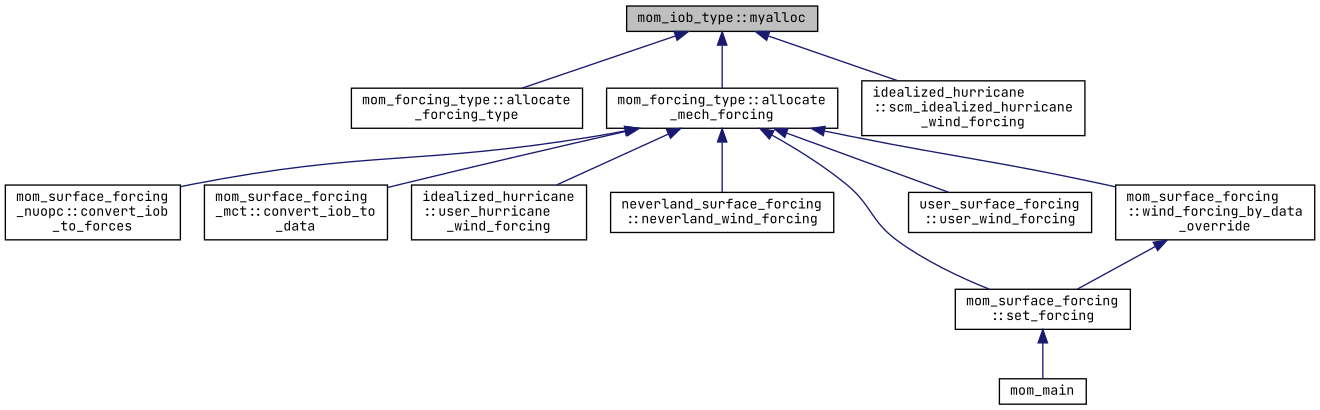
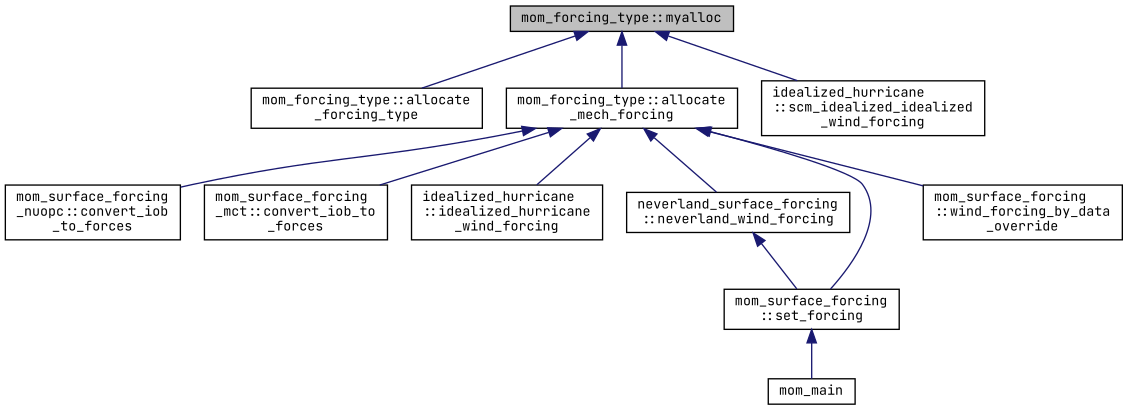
node "mom_iob_type::myalloc": label "mom_iob_type::myalloc" -> "mom_forcing_type::myalloc"
node "idealized_hurricane ::scm_idealized_hurricane _wind_forcing": label "idealized_hurricane ::scm_idealized_hurricane _wind_forcing" -> "idealized_hurricane ::scm_idealized_idealized _wind_forcing"
node "mom_surface_forcing _mct::convert_iob_to _data": label "mom_surface_forcing _mct::convert_iob_to _data" -> "mom_surface_forcing _mct::convert_iob_to _forces"
node "idealized_hurricane ::user_hurricane _wind_forcing": label "idealized_hurricane ::user_hurricane _wind_forcing" -> "idealized_hurricane ::idealized_hurricane _wind_forcing"
node "user_surface_forcing ::user_wind_forcing": removed
edge "mom_surface_forcing ::set_forcing" -> "mom_surface_forcing ::wind_forcing_by_data _override": now "mom_surface_forcing ::set_forcing" -> "neverland_surface_forcing ::neverland_wind_forcing"
